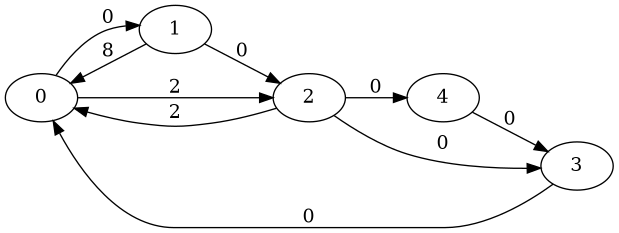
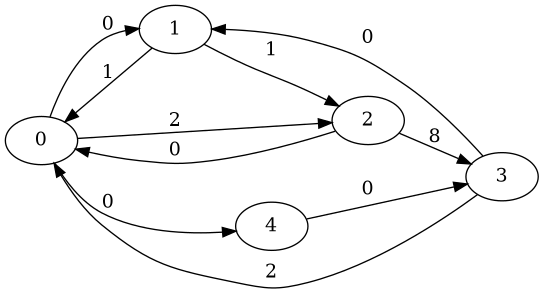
edge "1" -> "0": label "8" -> "1"
edge "1" -> "2": label "0" -> "1"
edge "3" -> "1": added, label "0"
edge "2" -> "4": now "0" -> "4"
edge "2" -> "0": label "2" -> "0"
edge "2" -> "3": label "0" -> "8"
edge "3" -> "0": label "0" -> "2"
